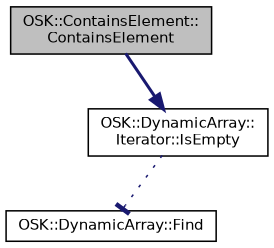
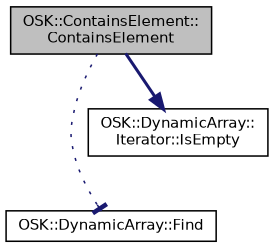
edge "OSK::DynamicArray:: Iterator::IsEmpty" -> "OSK::DynamicArray::Find": now "OSK::ContainsElement:: ContainsElement" -> "OSK::DynamicArray::Find"
